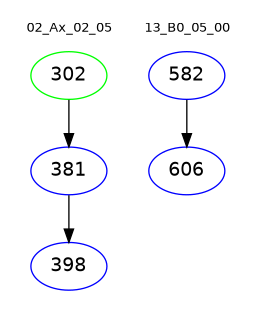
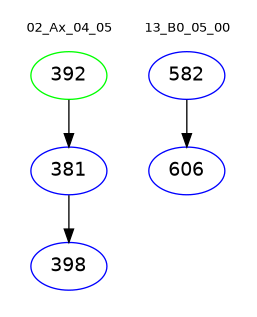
cluster "02_Ax_02_05": label "02_Ax_02_05" -> "02_Ax_04_05"
node "302": label "302" -> "392"
